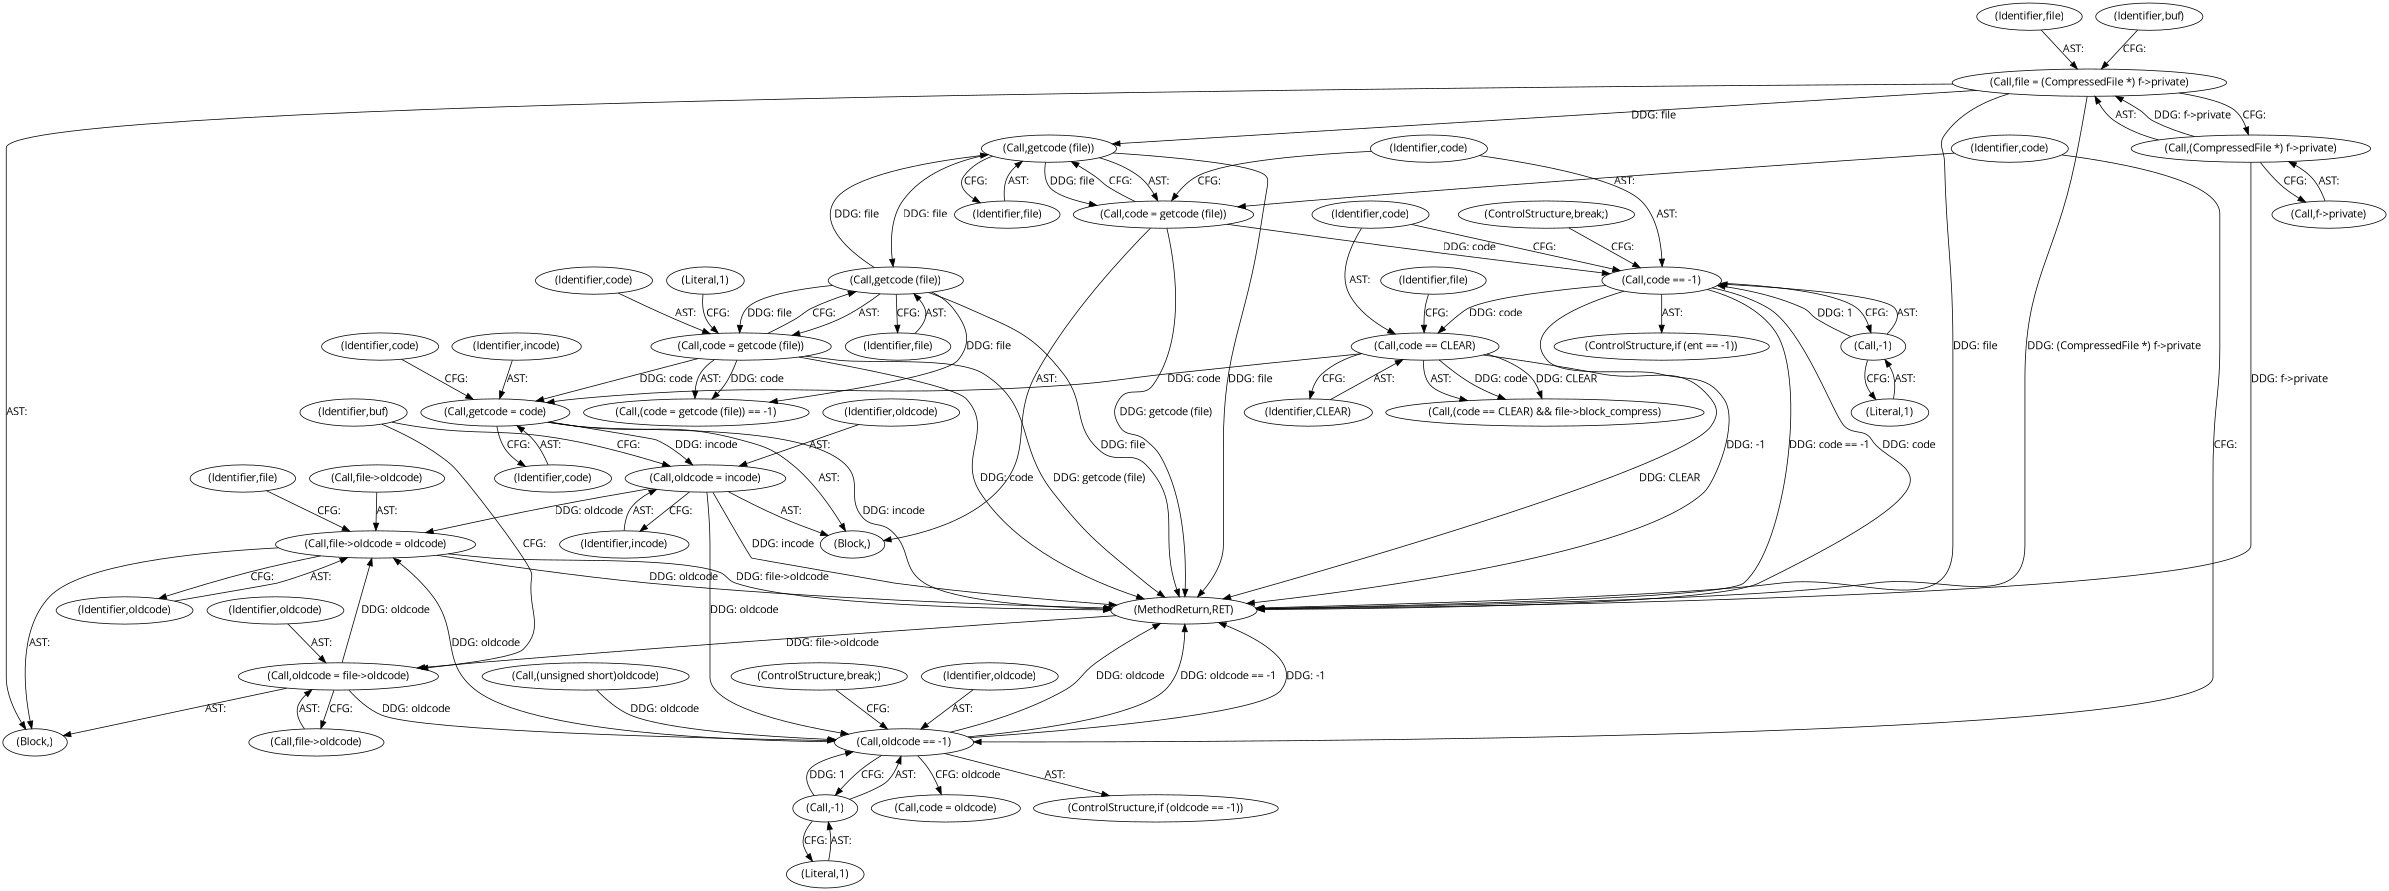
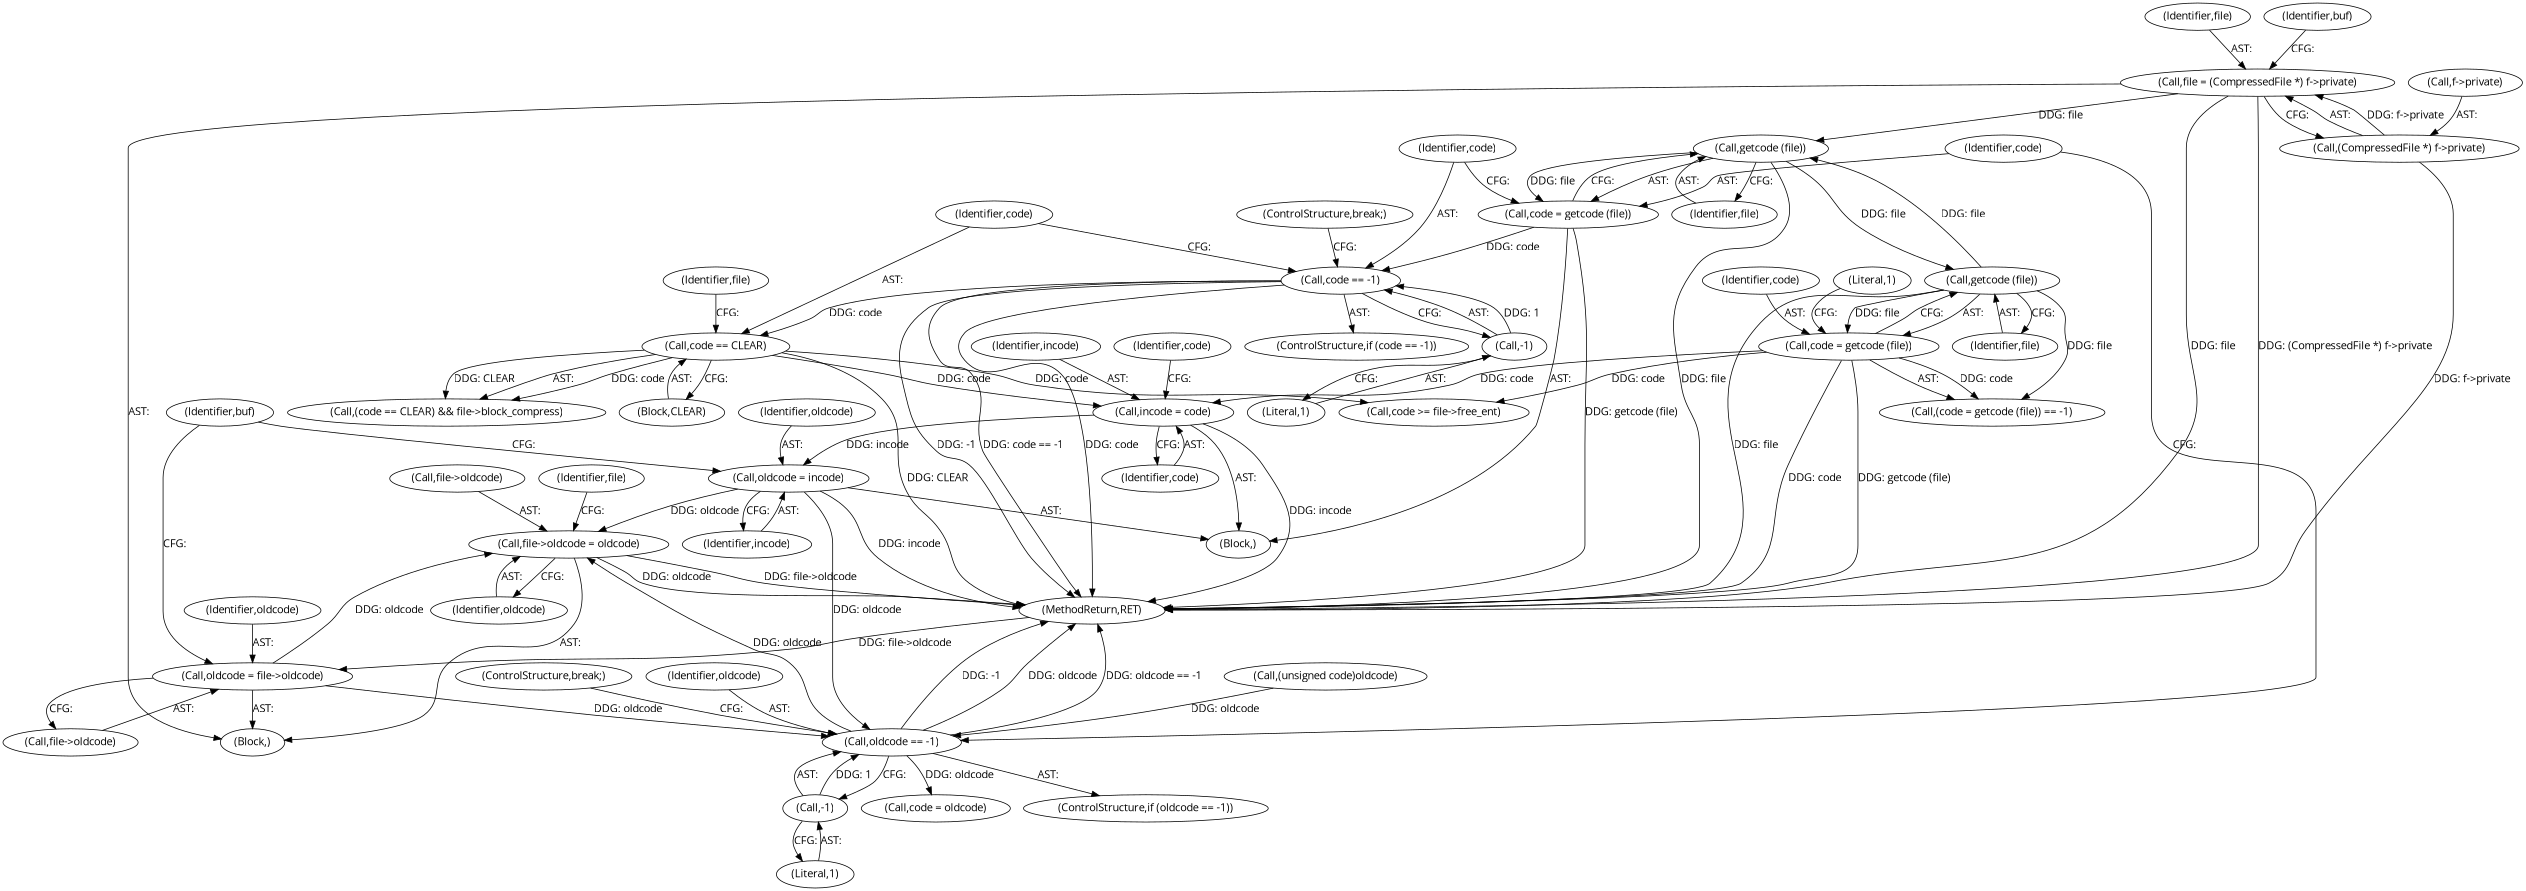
edge "(Call,(CompressedFile *) f->private)" -> "(Call,f->private)": removed, label "CFG:"
node "(ControlStructure,if (ent == -1))": label "(ControlStructure,if (ent == -1))" -> "(ControlStructure,if (code == -1))"
node "(Call,getcode = code)": label "(Call,getcode = code)" -> "(Call,incode = code)"
node "(Identifier,CLEAR)": label "(Identifier,CLEAR)" -> "(Block,CLEAR)"
node "(Call,code >= file->free_ent)": added
node "(Call,(unsigned short)oldcode)": label "(Call,(unsigned short)oldcode)" -> "(Call,(unsigned code)oldcode)"
edge "(Call,oldcode == -1)" -> "(Call,code = oldcode)": label "CFG: oldcode" -> "DDG: oldcode"
